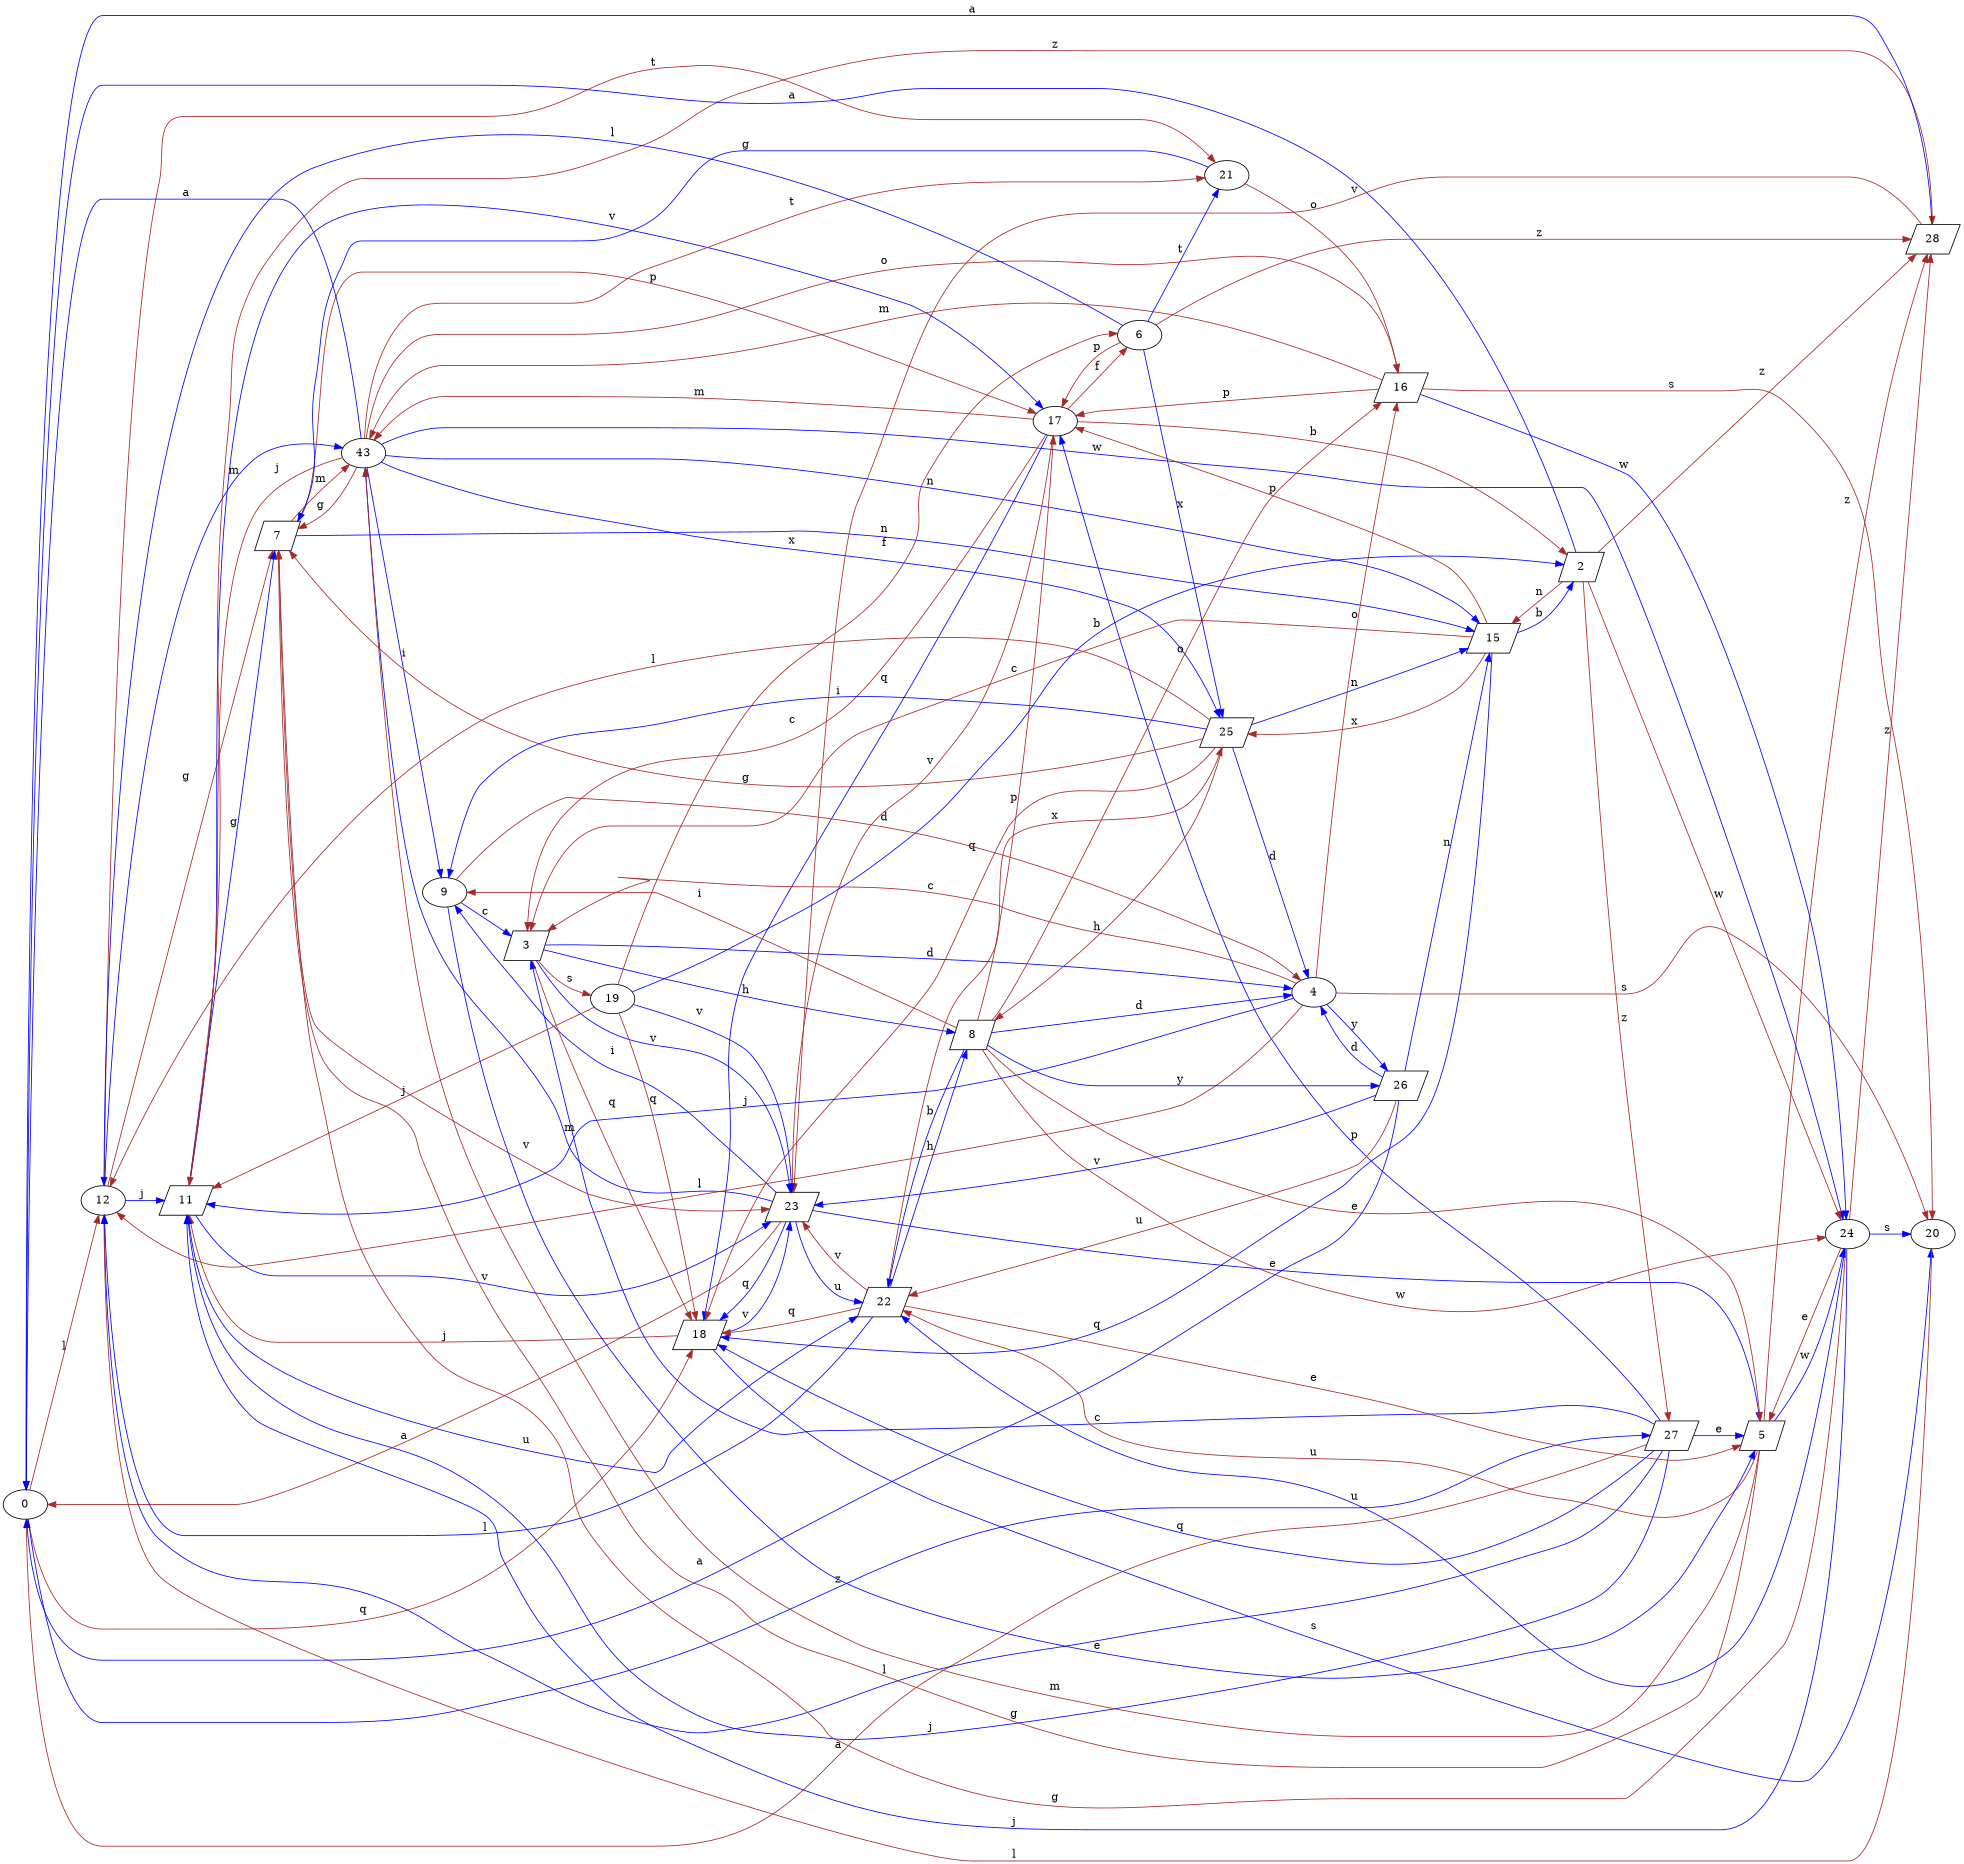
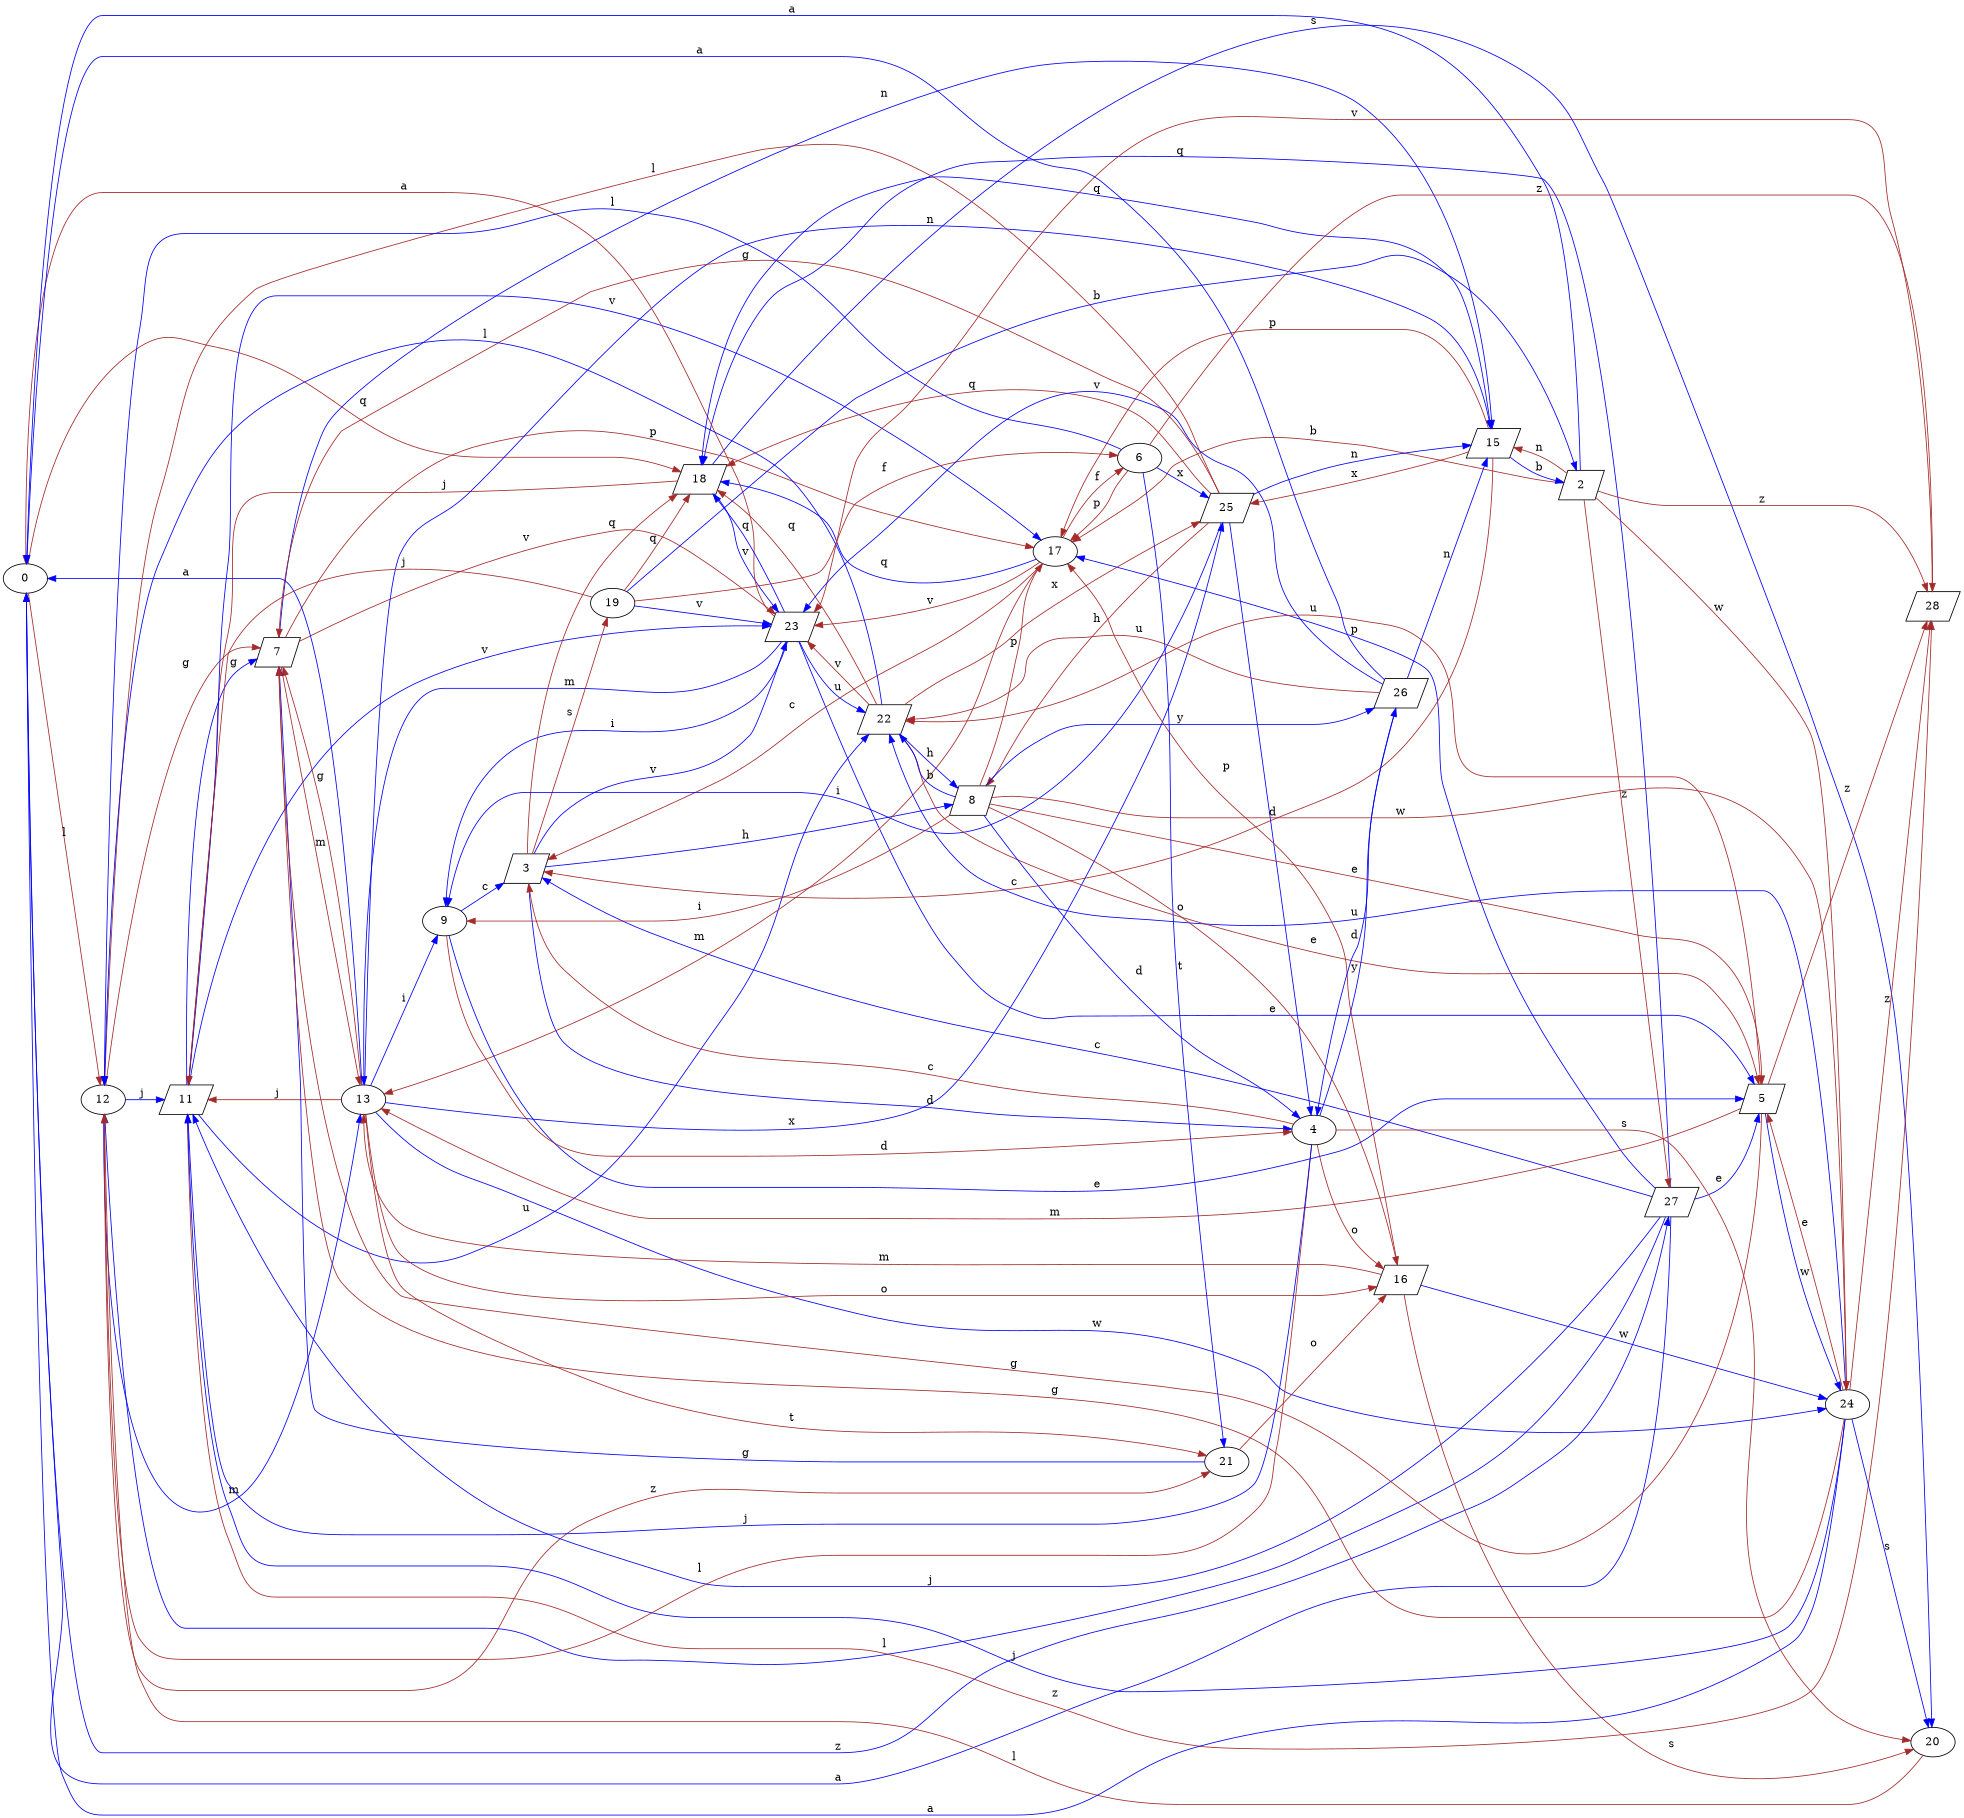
edge "28" -> "0": now "24" -> "0"
edge "12" -> "21": label "t" -> "z"
edge "17" -> "2": reversed
node "43": label "43" -> "13"
edge "27" -> "0": color brown -> blue
